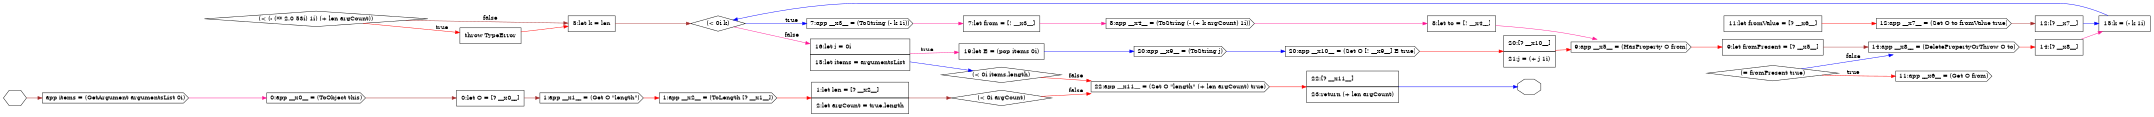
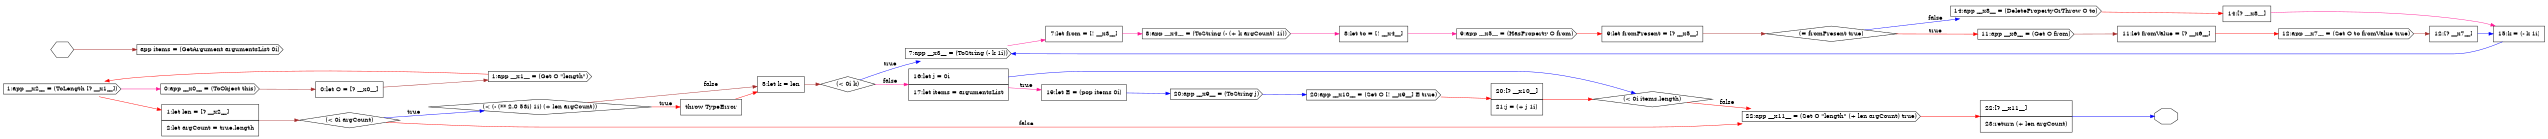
edge "15:k = (- k 1i)" -> "(< 0i k)": now "15:k = (- k 1i)" -> "7:app __x3__ = (ToString (- k 1i))"
edge "11:app __x6__ = (Get O from)" -> "11:let fromValue = [? __x6__]": added
edge "9:let fromPresent = [? __x5__]" -> "14:app __x8__ = (DeletePropertyOrThrow O to)": now "9:let fromPresent = [? __x5__]" -> "(= fromPresent true)"
edge "20:[? __x10__]" -> "9:app __x5__ = (HasProperty O from)": now "20:[? __x10__]" -> "(< 0i items.length)"
node "16:let j = 0i": text "15:let items = argumentsList" -> "17:let items = argumentsList"
edge "app items = (GetArgument argumentsList 0i)" -> "0:app __x0__ = (ToObject this)": now "1:app __x2__ = (ToLength [? __x1__])" -> "0:app __x0__ = (ToObject this)"
edge "(< 0i argCount)" -> "(< (- (** 2.0 53i) 1i) (+ len argCount))": added, label "true"
